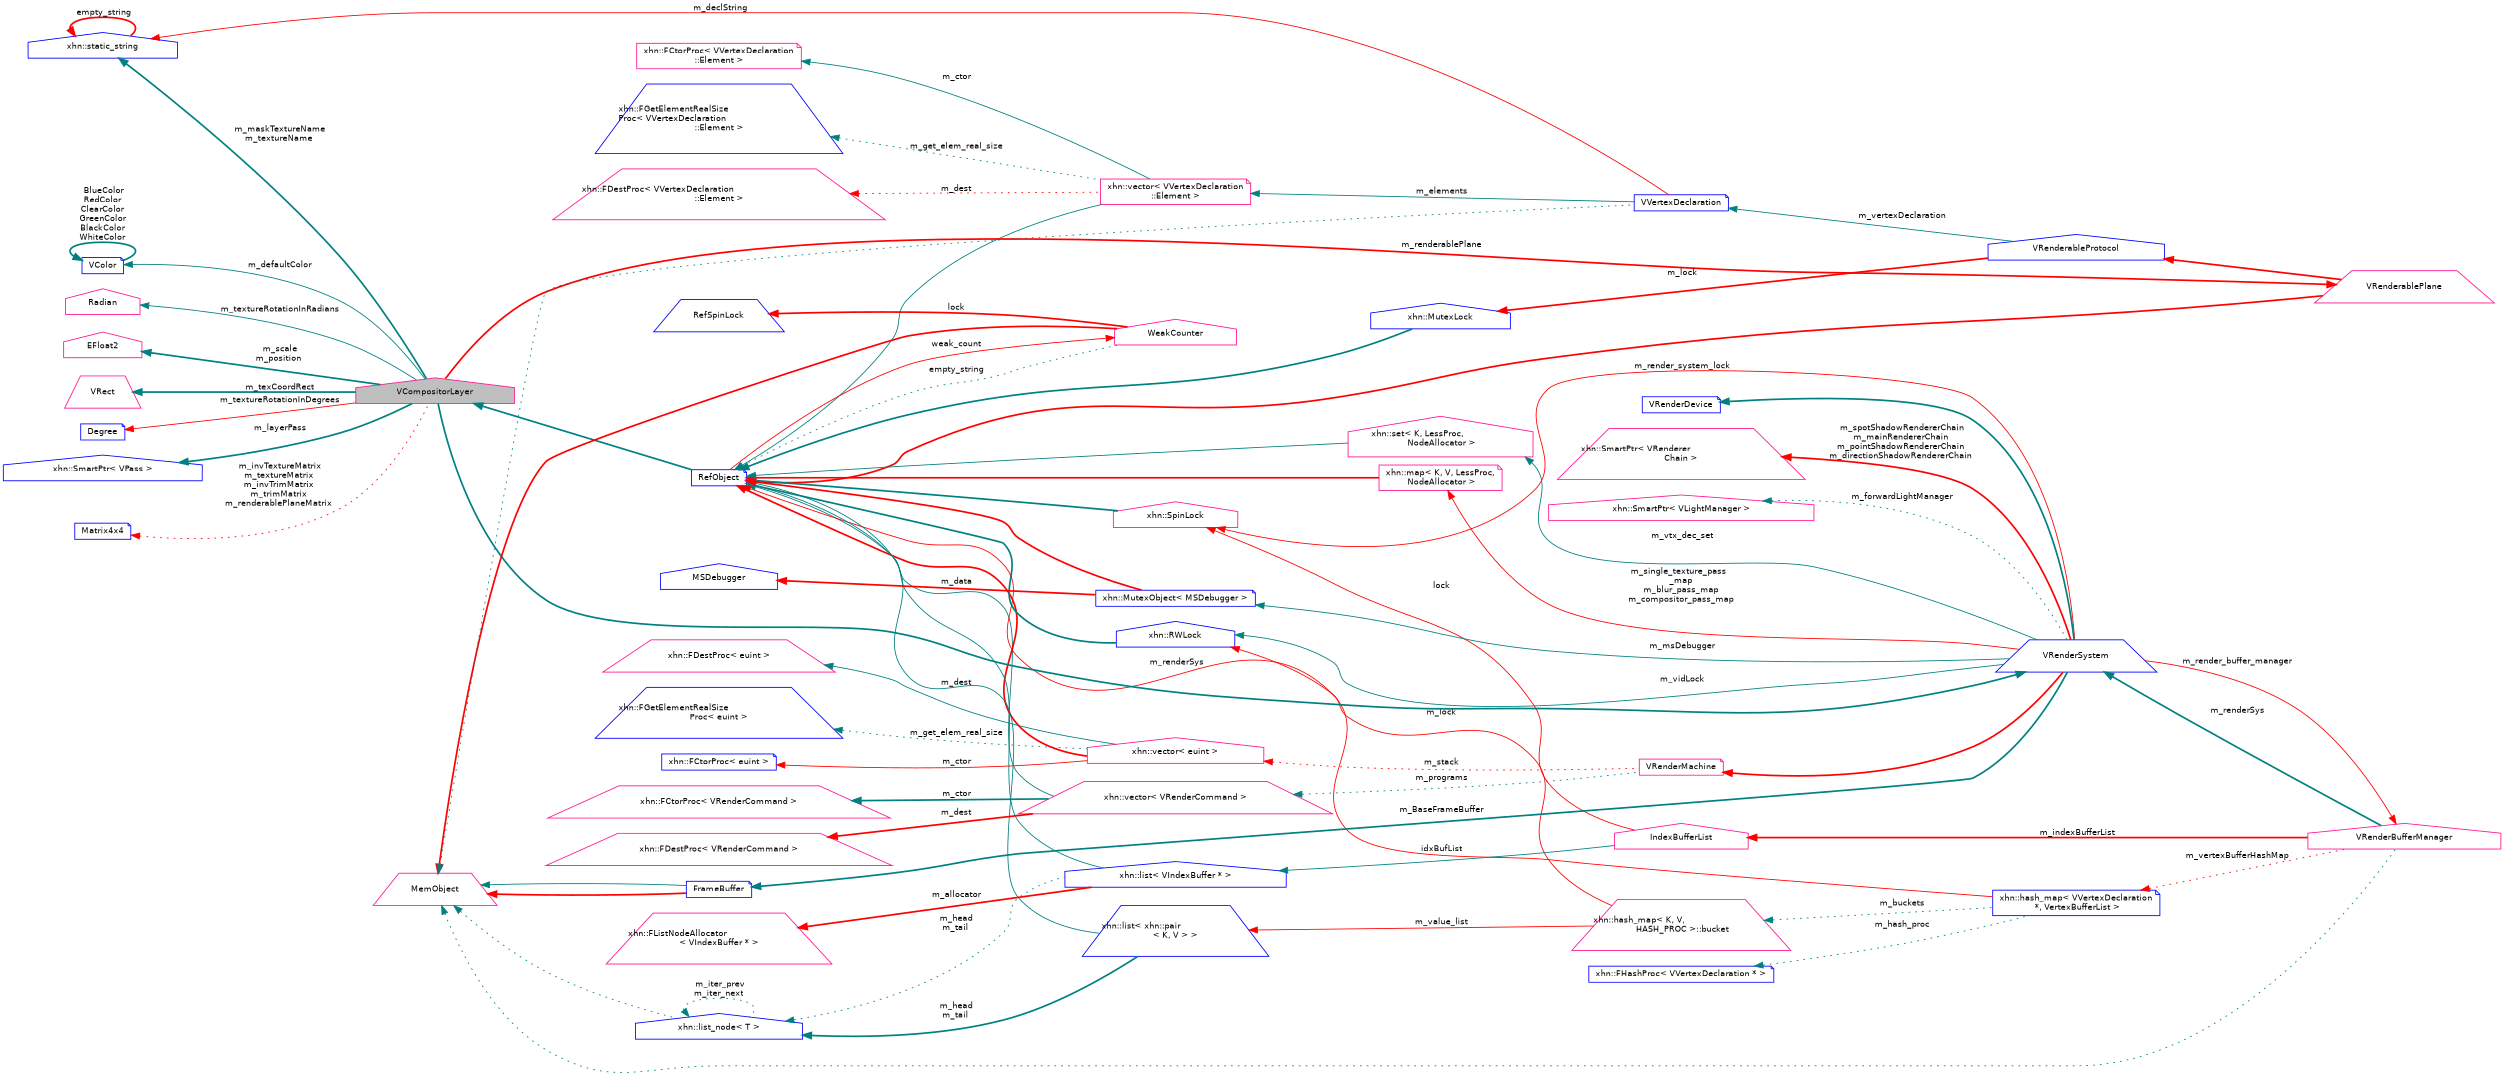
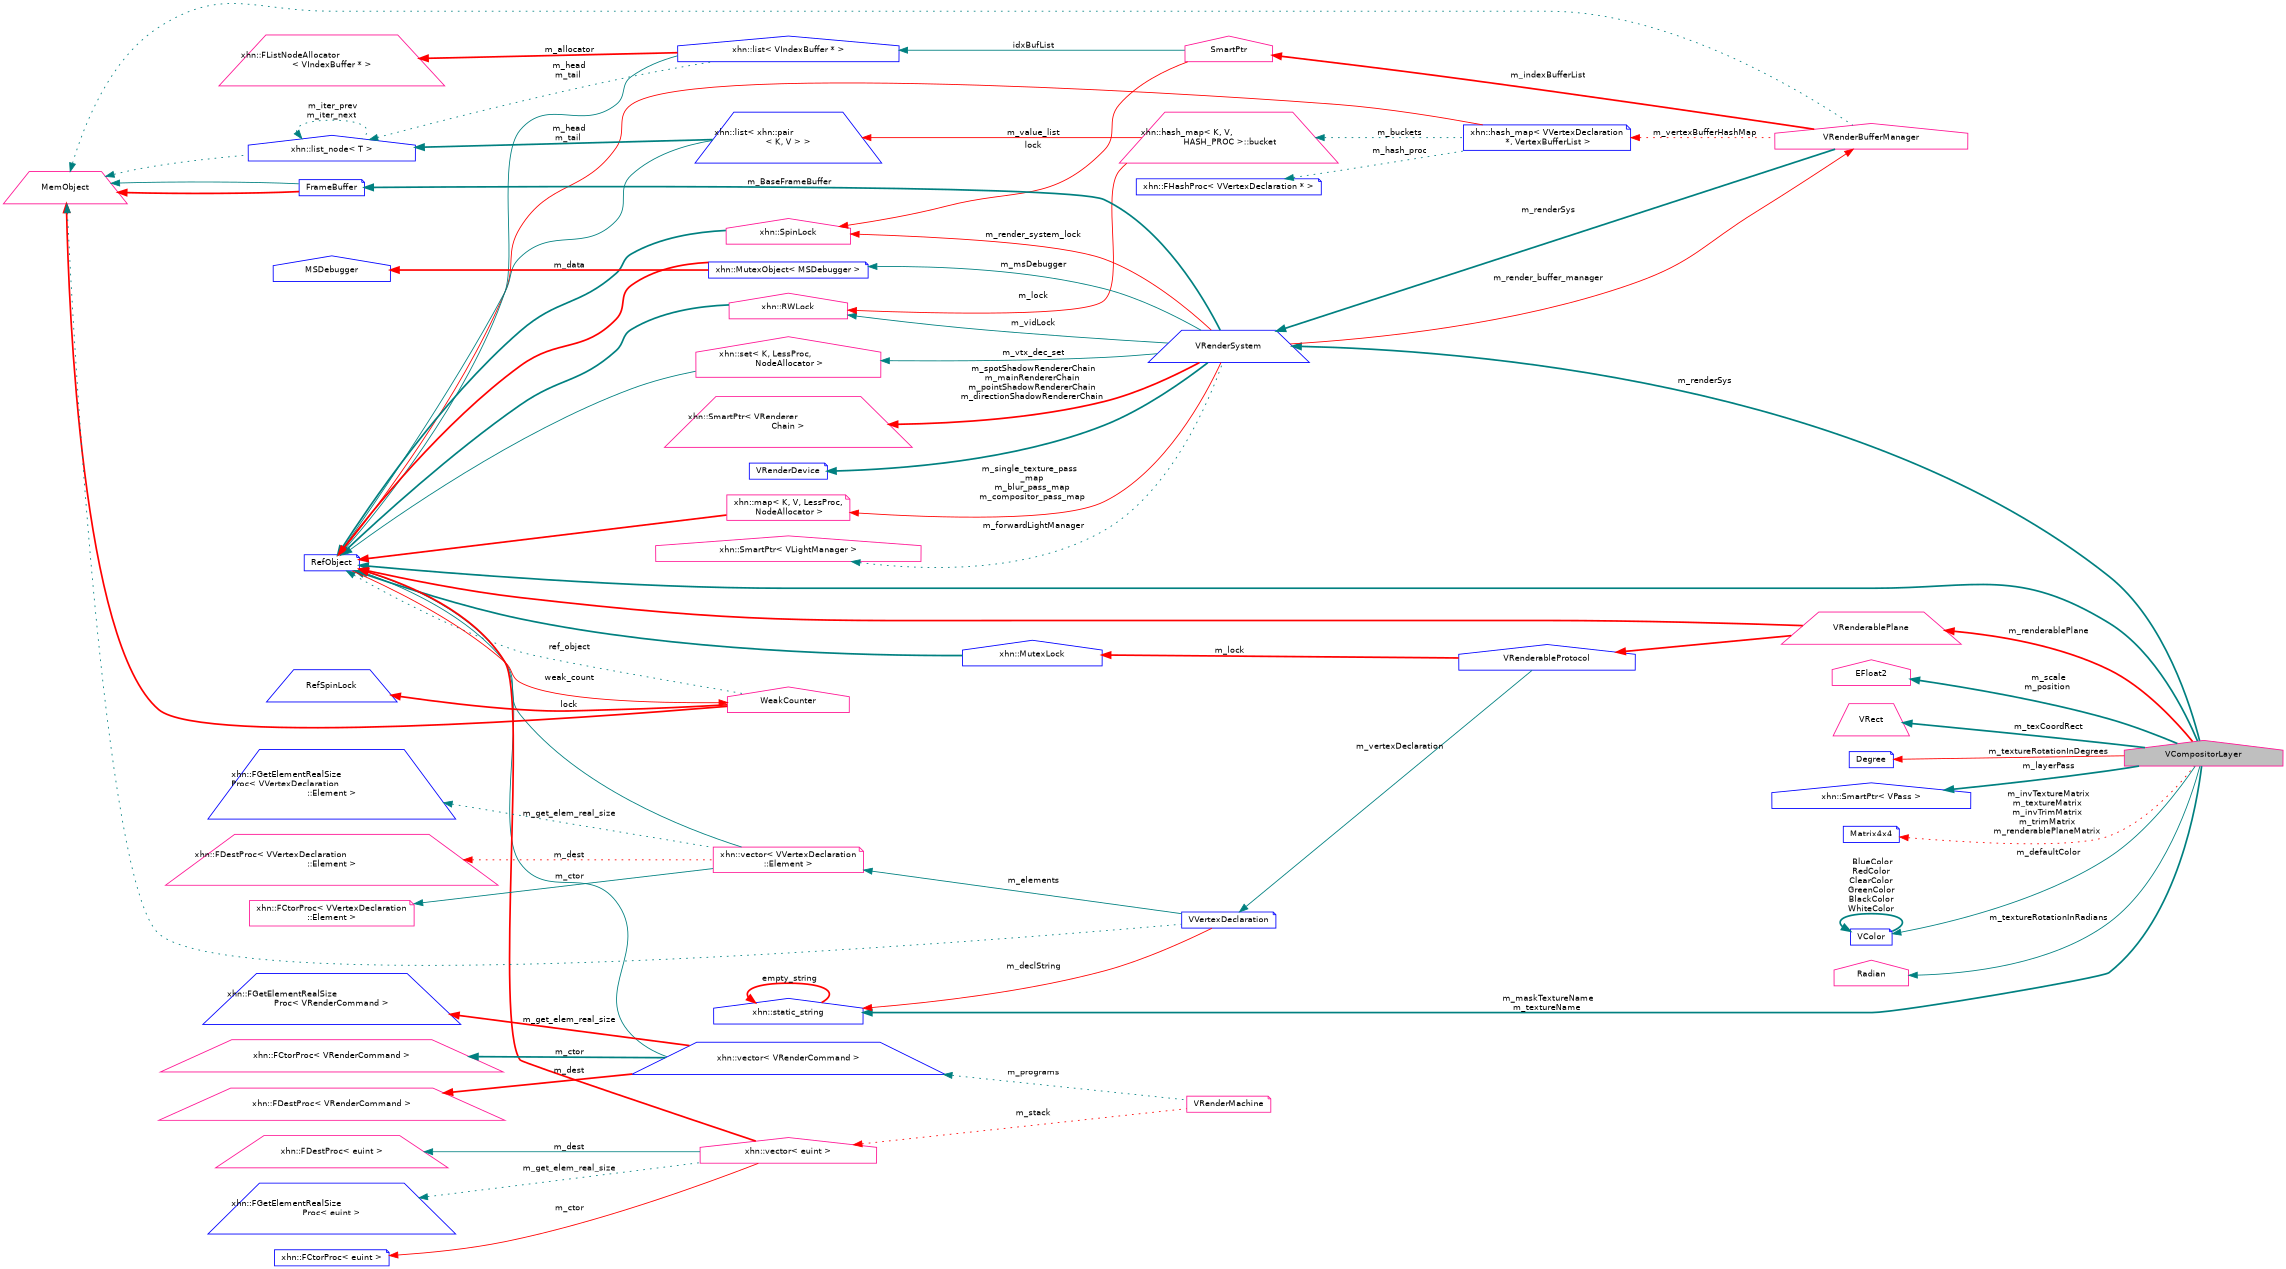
edge "WeakCounter" -> "RefObject": label " empty_string" -> " ref_object"
edge "RefObject" -> "VCompositorLayer": reversed
node "xhn::RWLock": color blue -> deeppink
edge "VRenderSystem" -> "VRenderMachine": removed
node "xhn::vector< VRenderCommand >": color deeppink -> blue
node "IndexBufferList": label "IndexBufferList" -> "SmartPtr"
node "xhn::FGetElementRealSize Proc< VRenderCommand >": added
